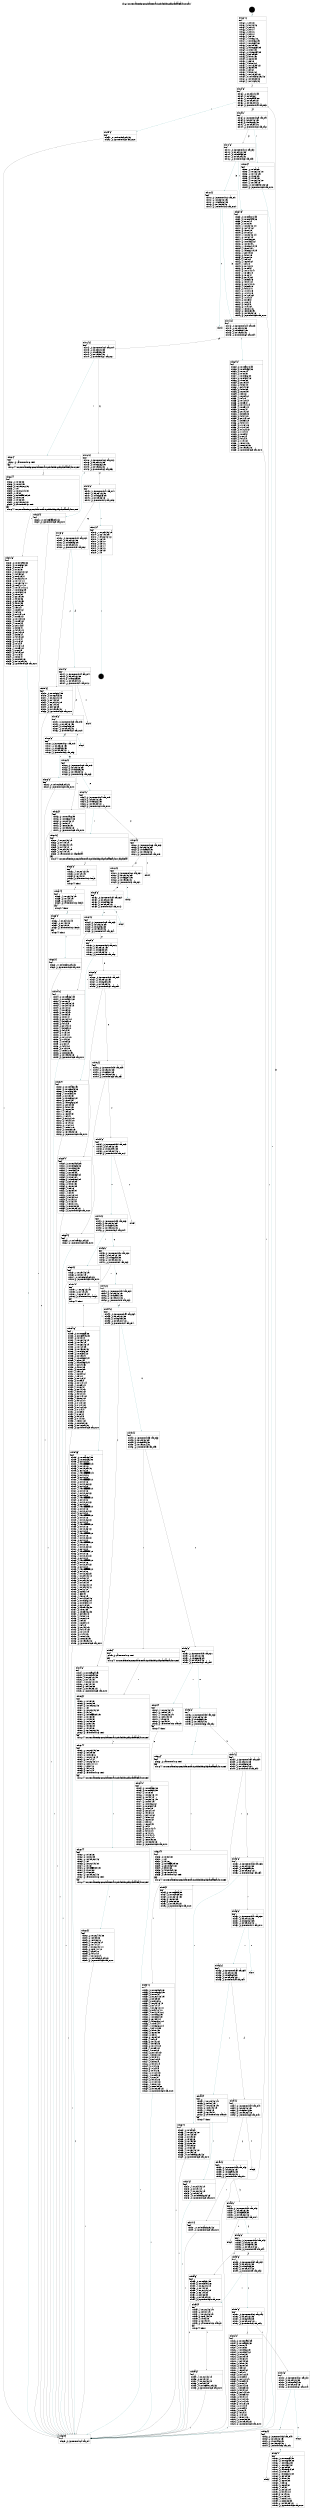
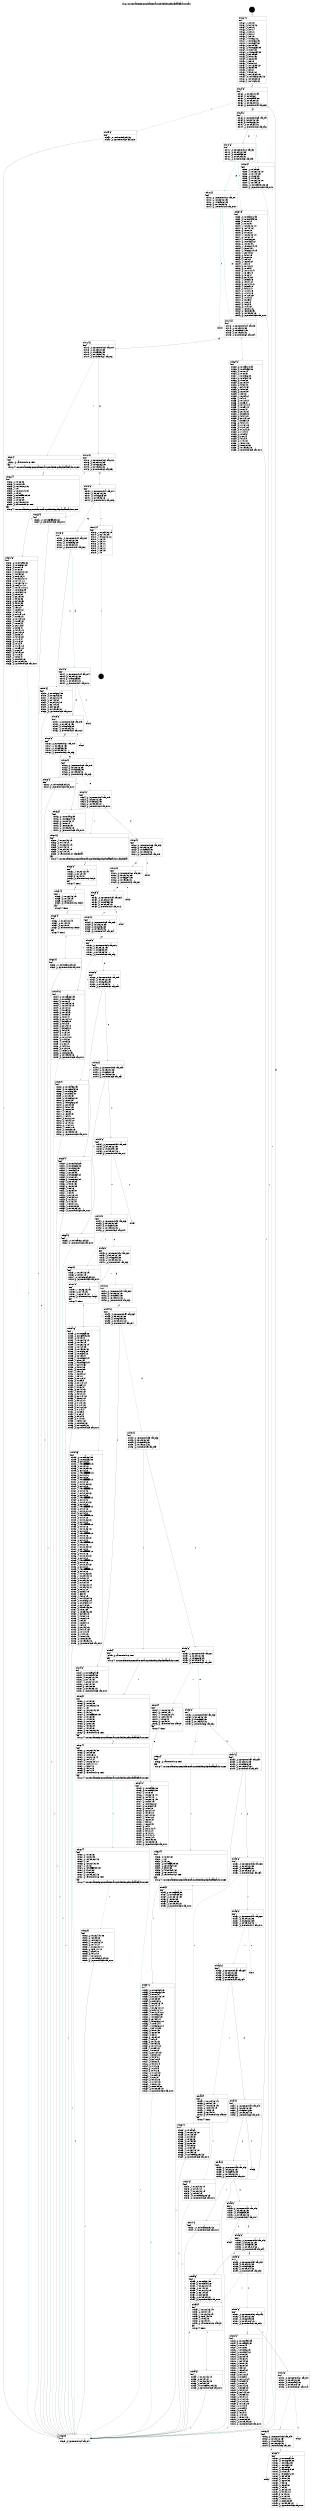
edge "0x401ac8 [28]" -> "0x401ae4 [28]": reversed
